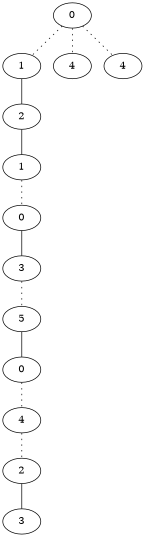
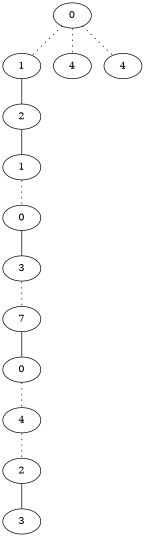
node "5": label "5" -> "7"
